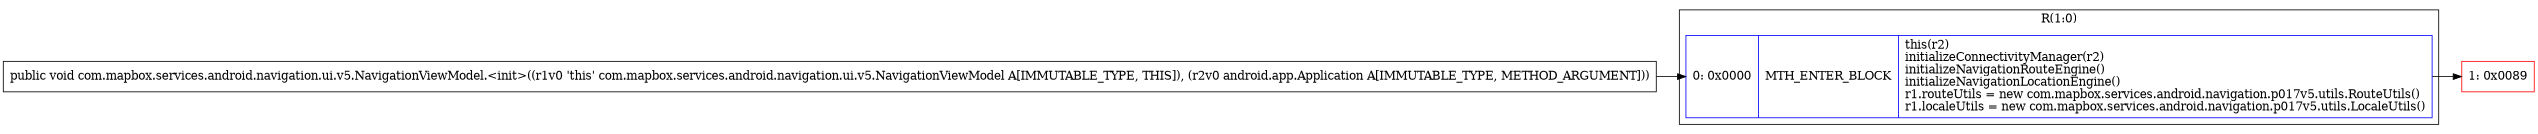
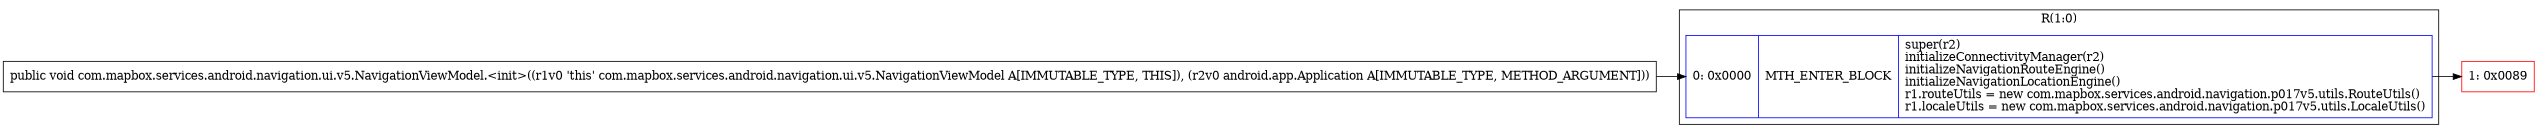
node "0: 0x0000": text "this(r2)" -> "super(r2)"
